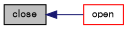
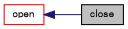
edge "open" -> "close": reversed
